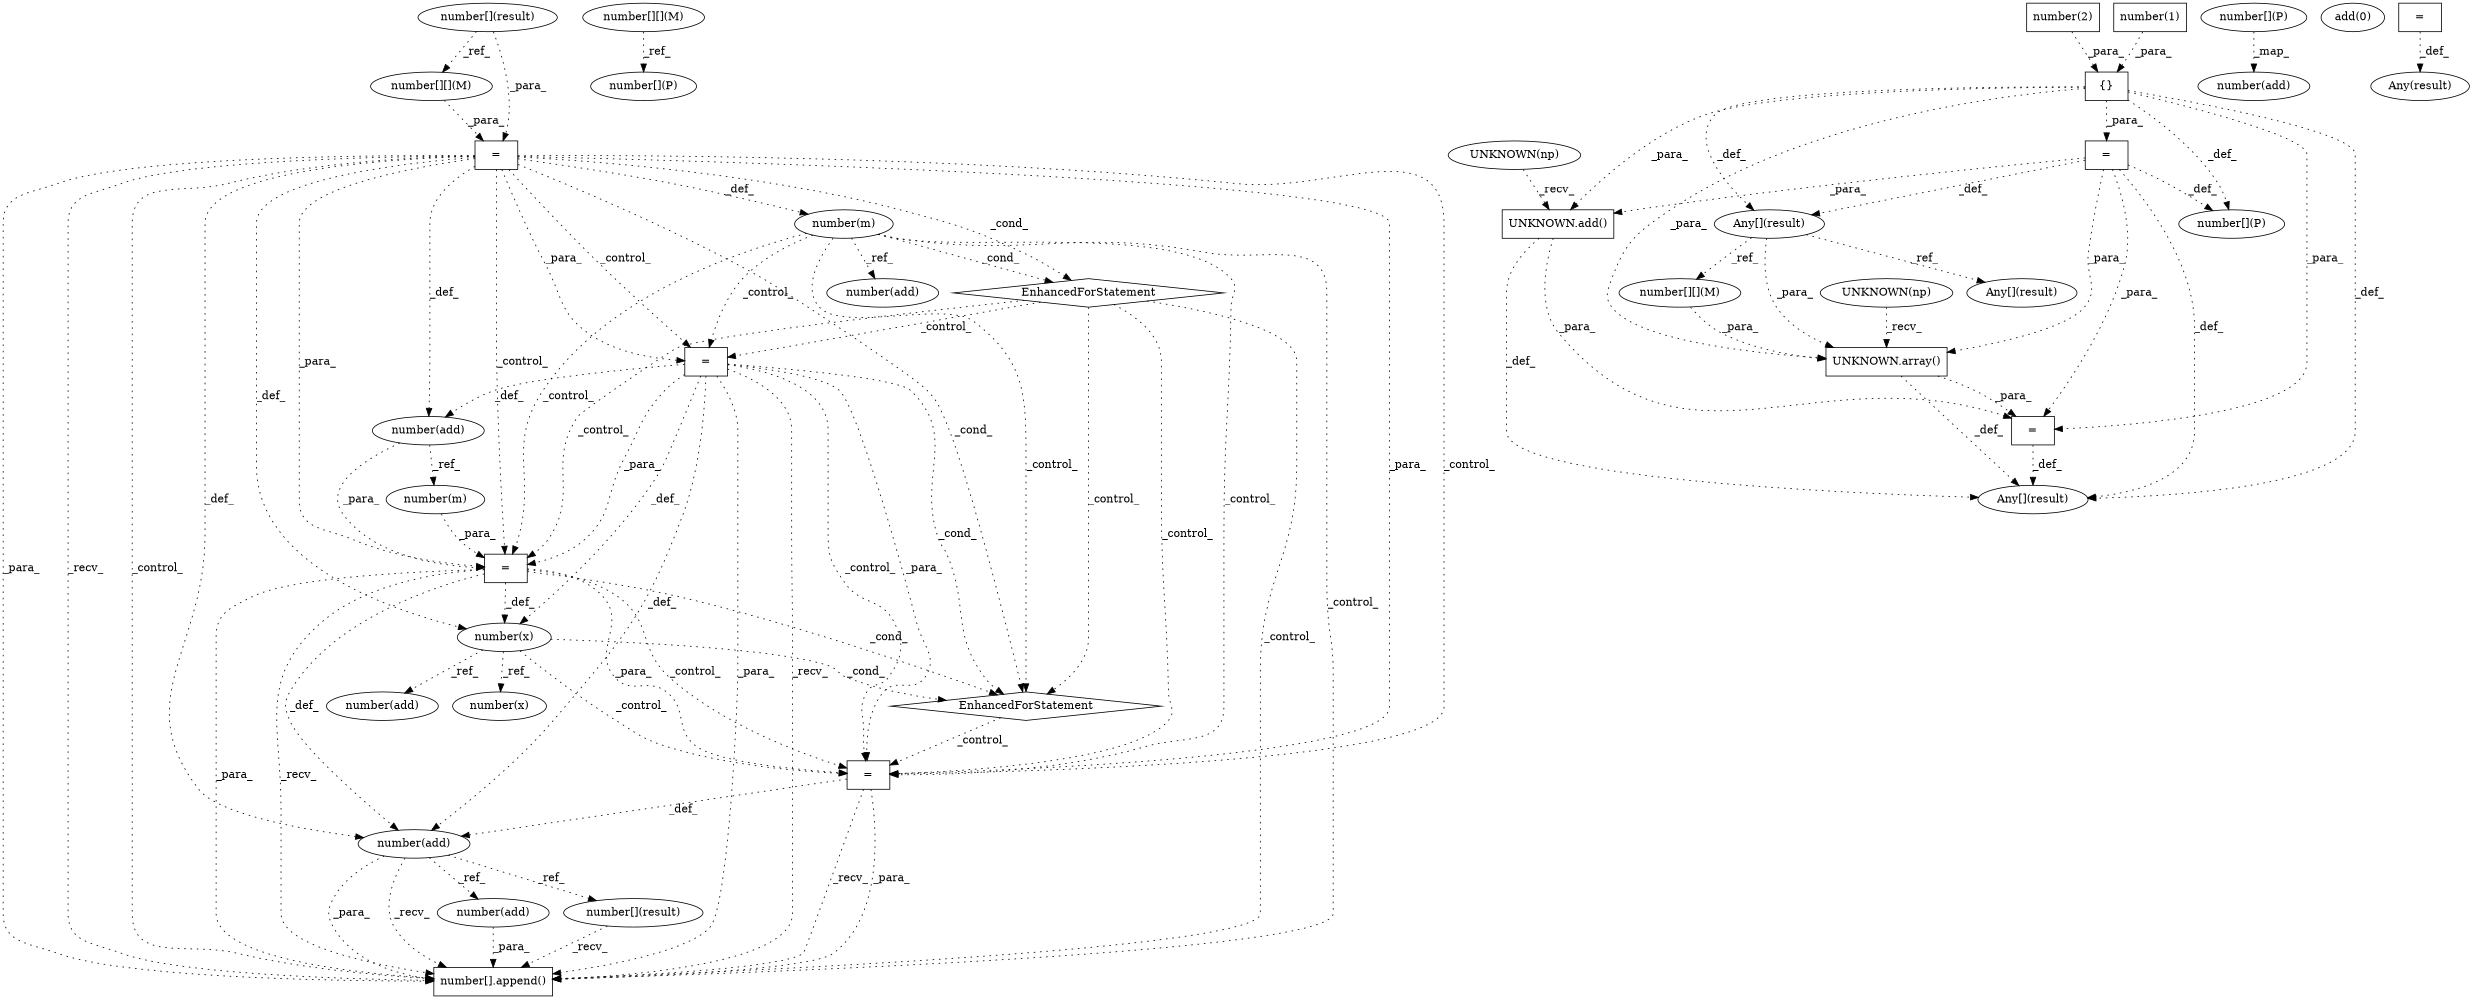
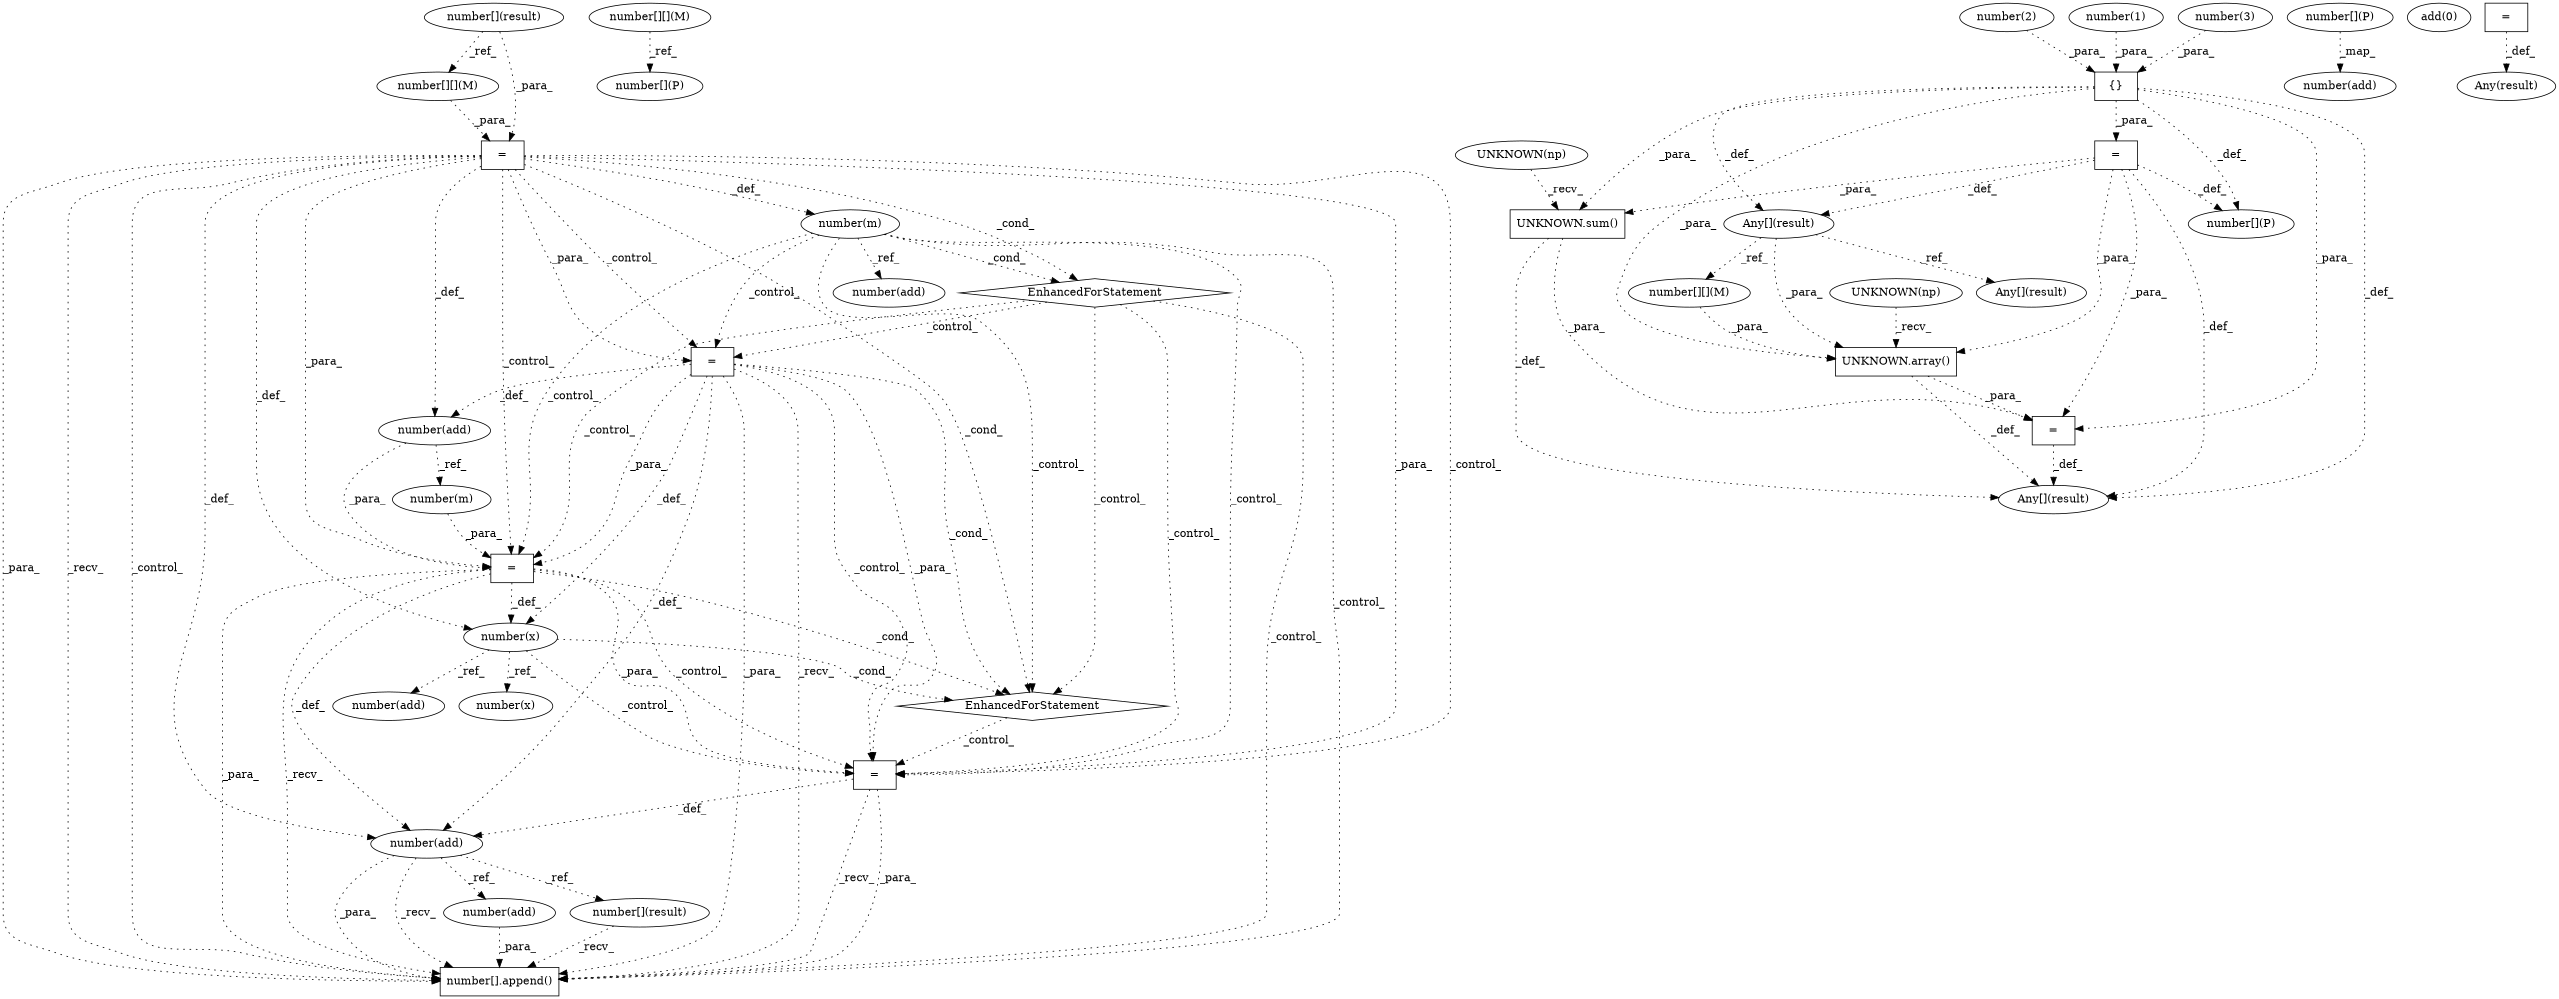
node "number(2)": shape box -> ellipse
node "number(1)": shape box -> ellipse
node "number(3)": added
node "UNKNOWN.add()": label "UNKNOWN.add()" -> "UNKNOWN.sum()"
